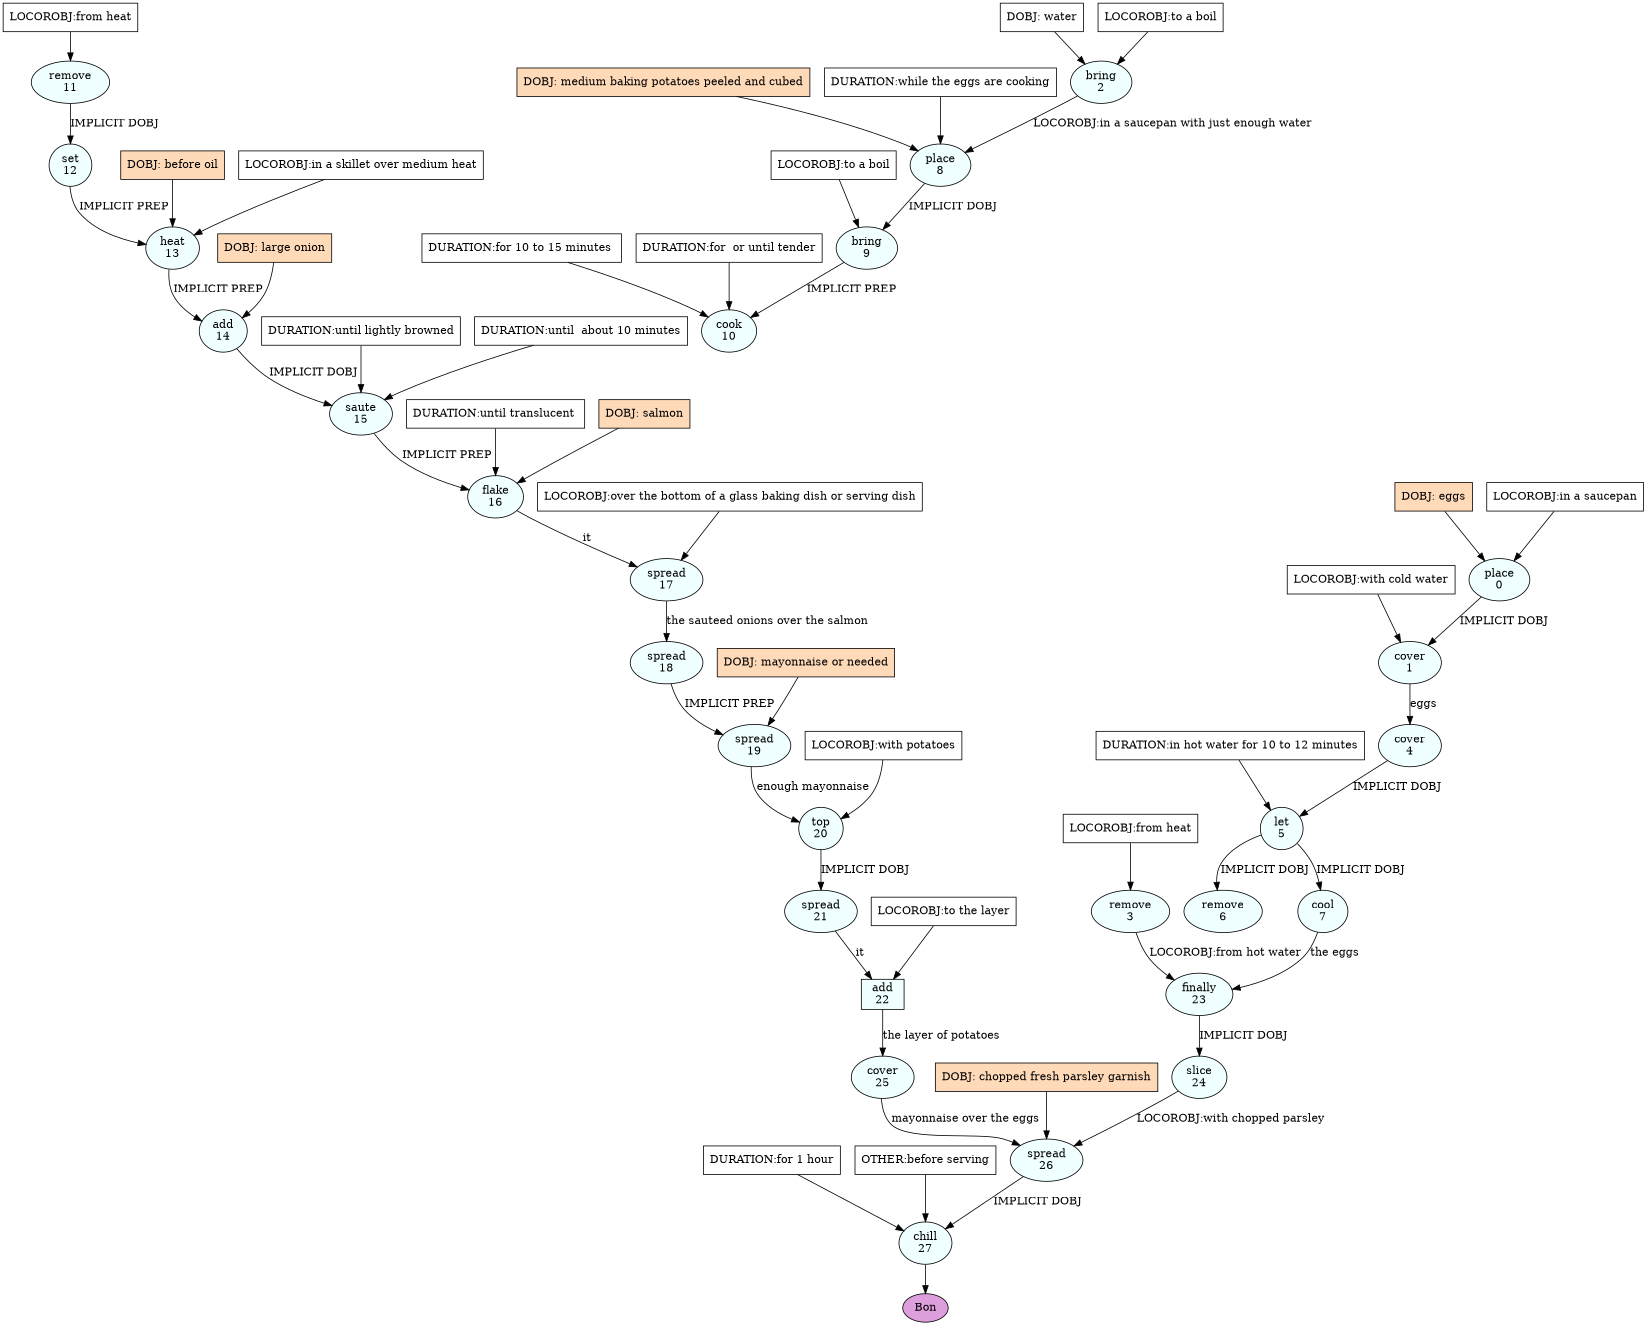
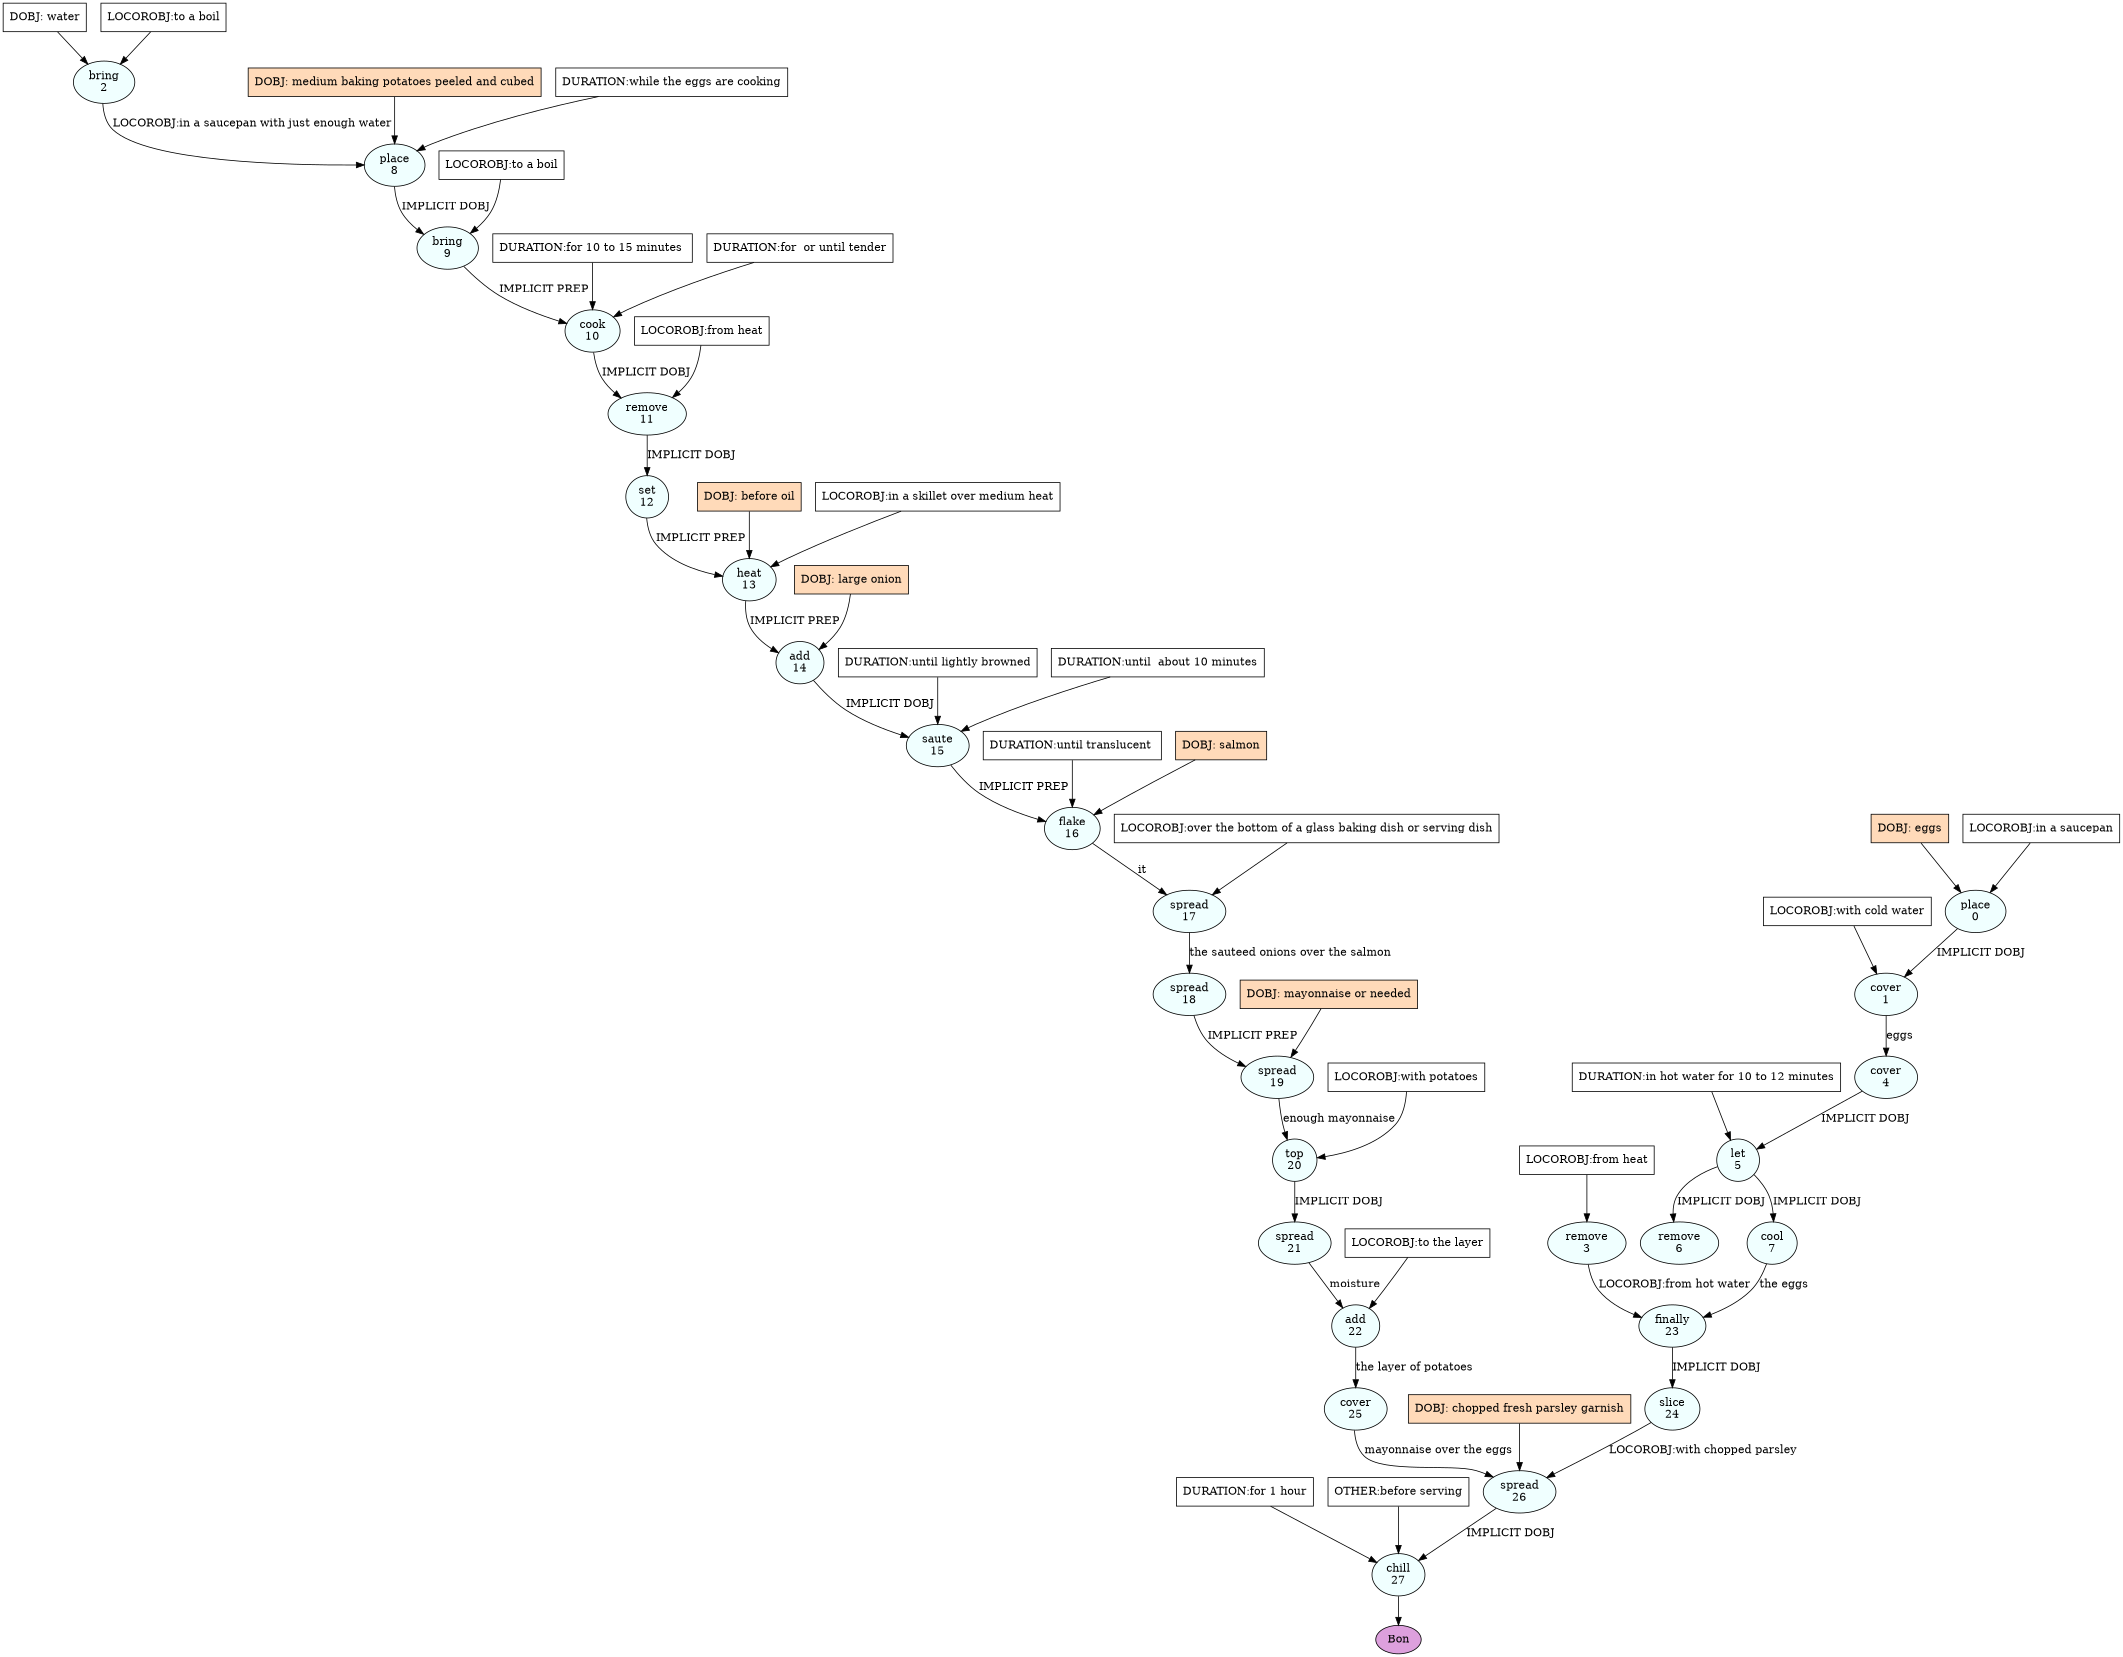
edge "cook 10" -> "remove 11": added, label "IMPLICIT DOBJ"
edge "spread 21" -> "add 22": label "it" -> "moisture"
node "add 22": shape box -> ellipse
